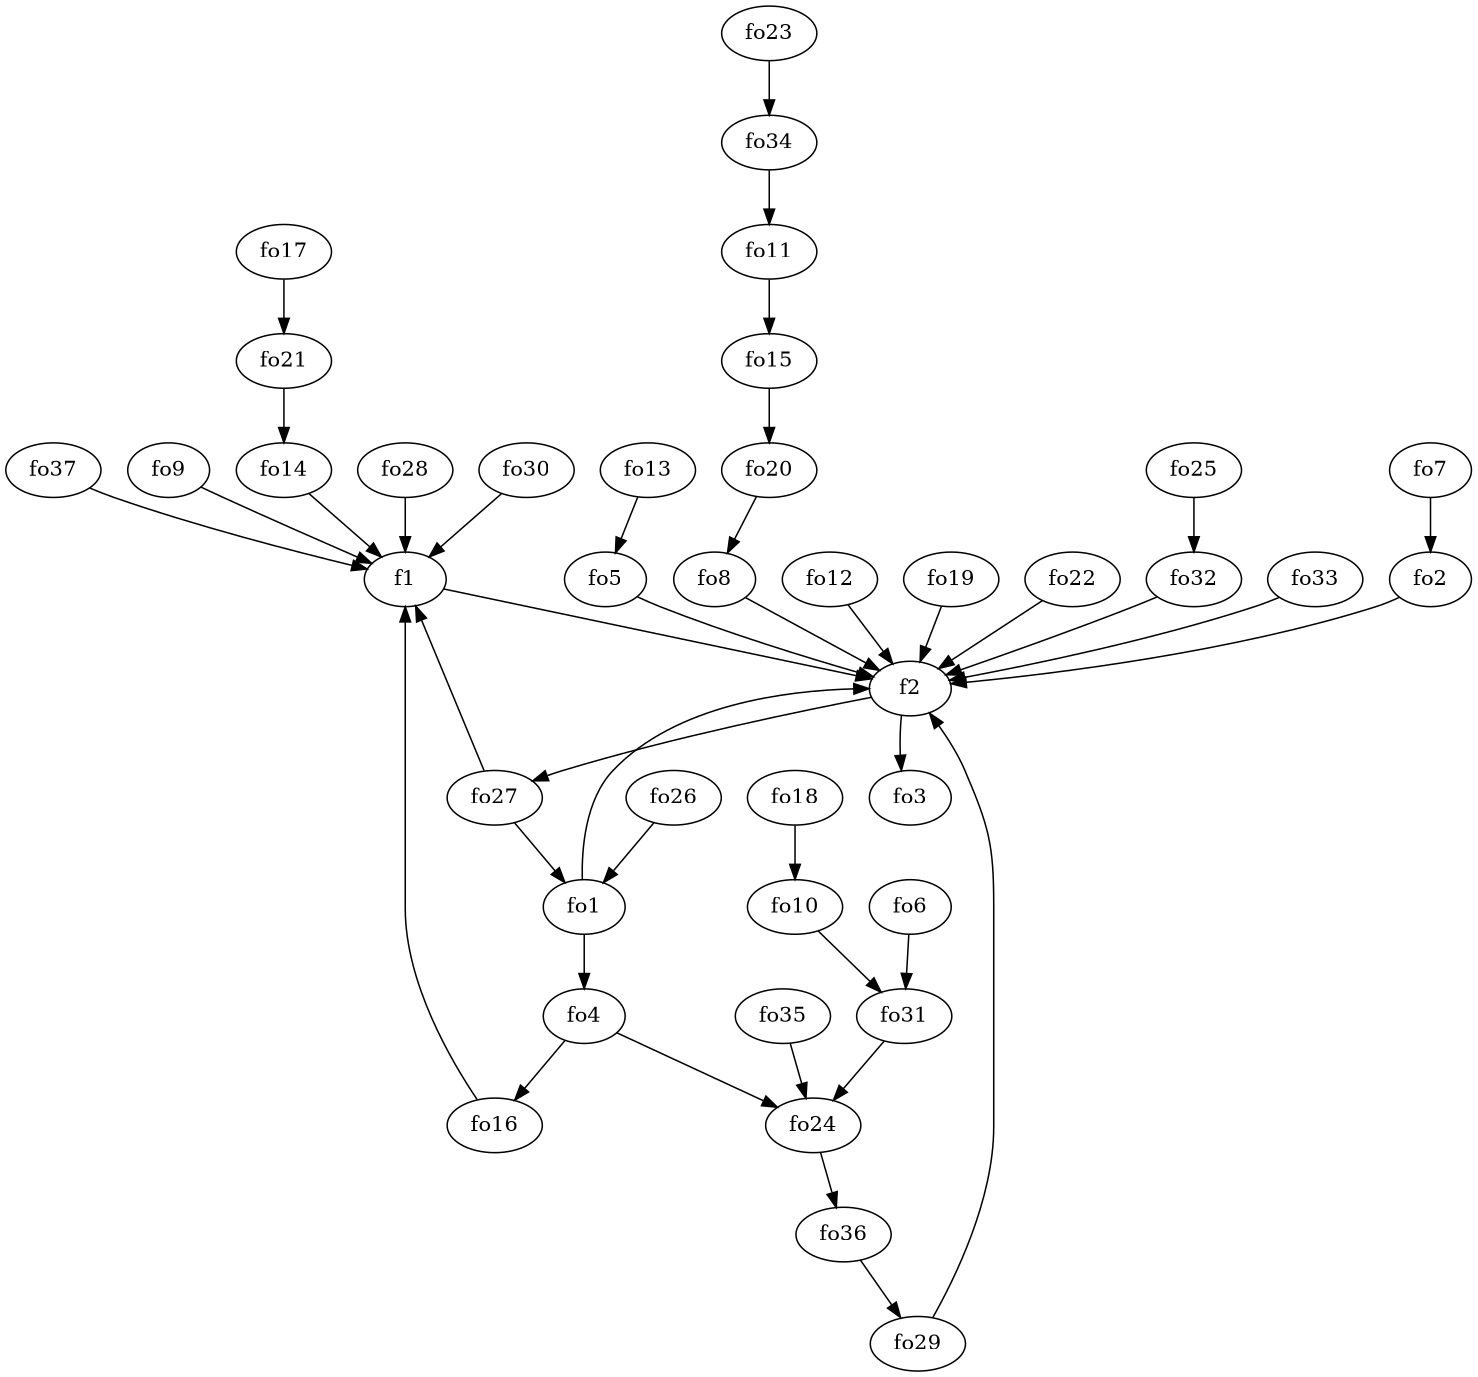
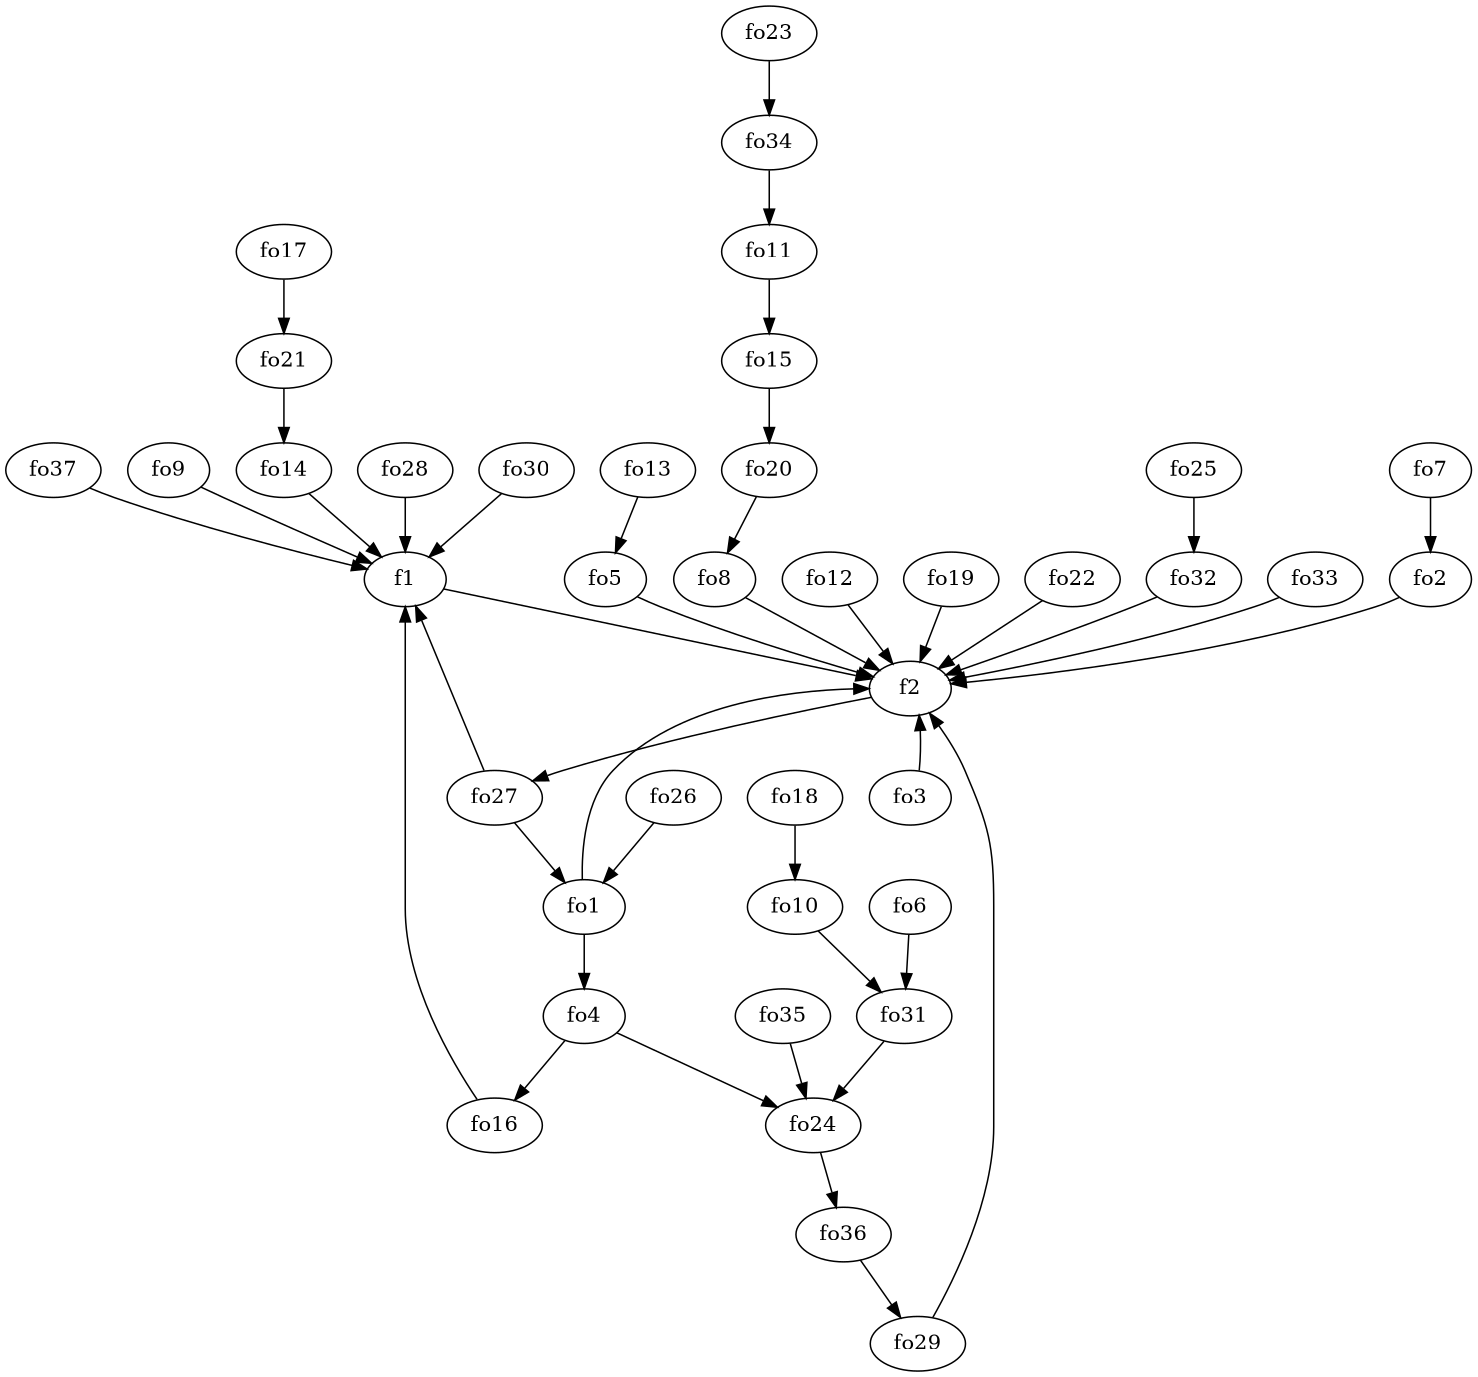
edge "f2" -> "fo3": reversed
